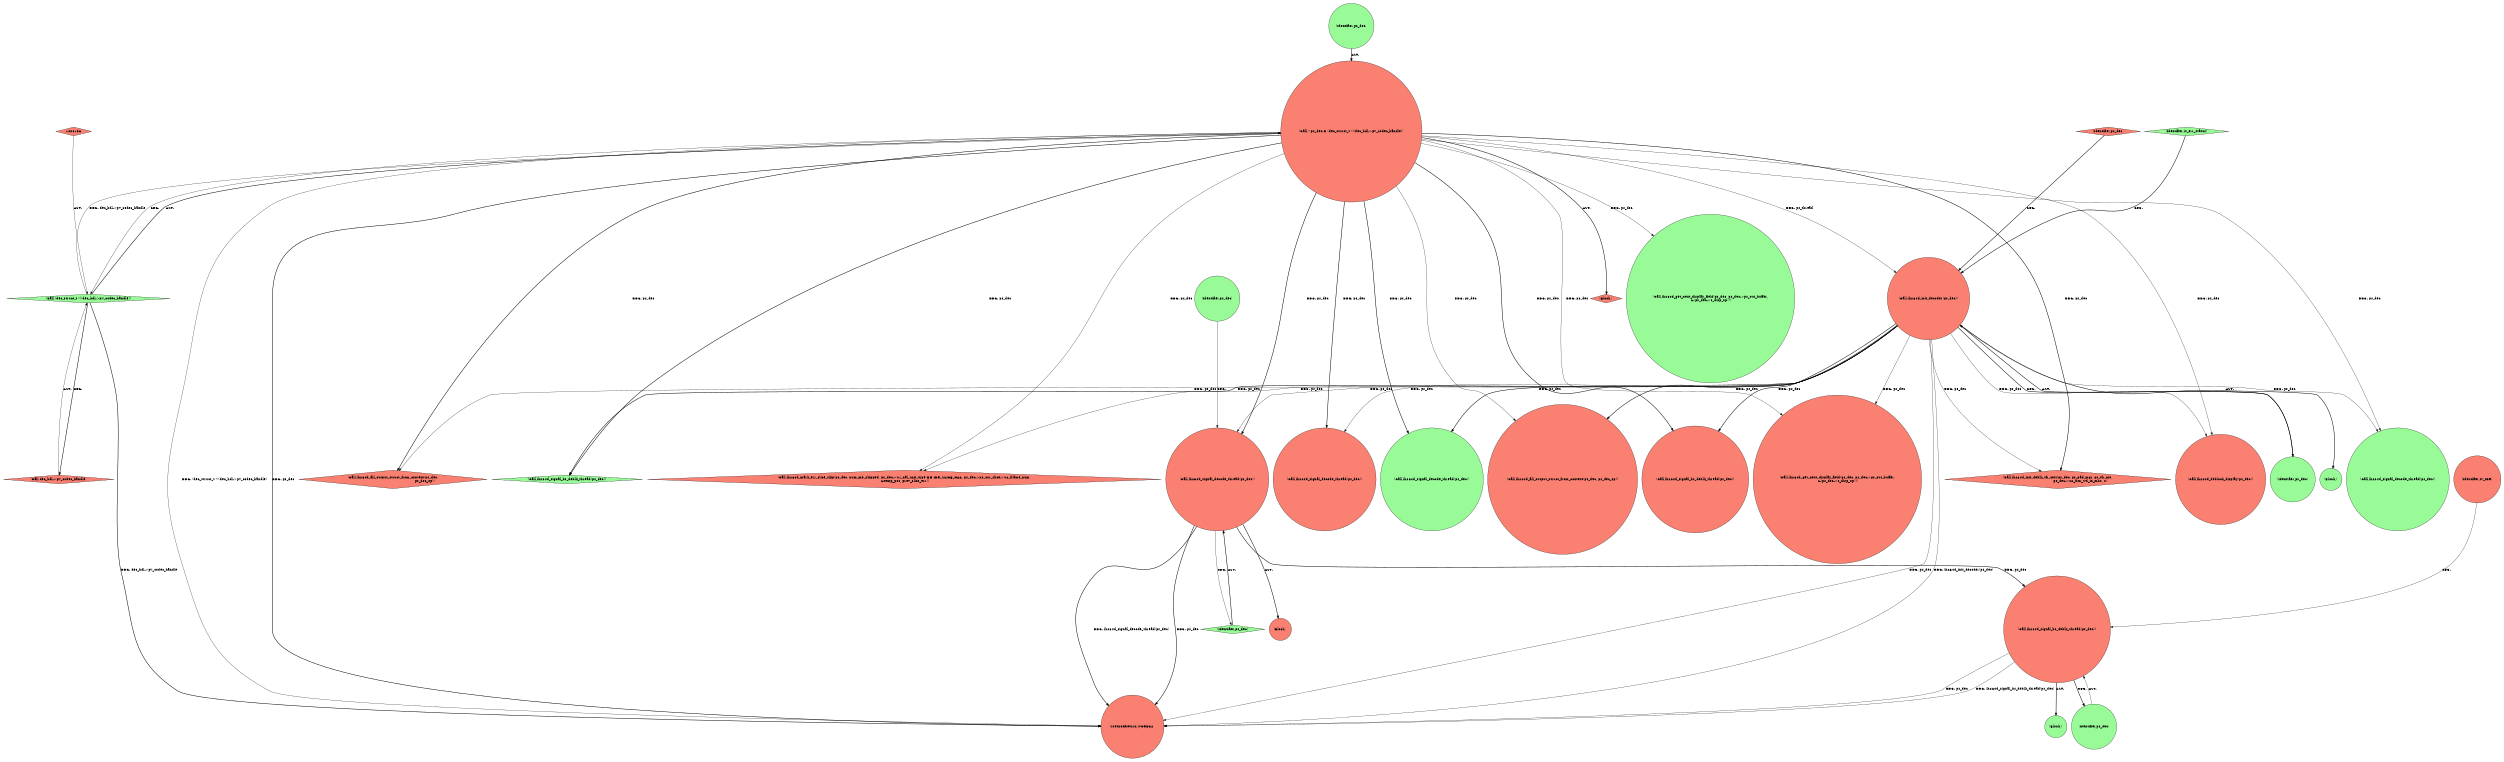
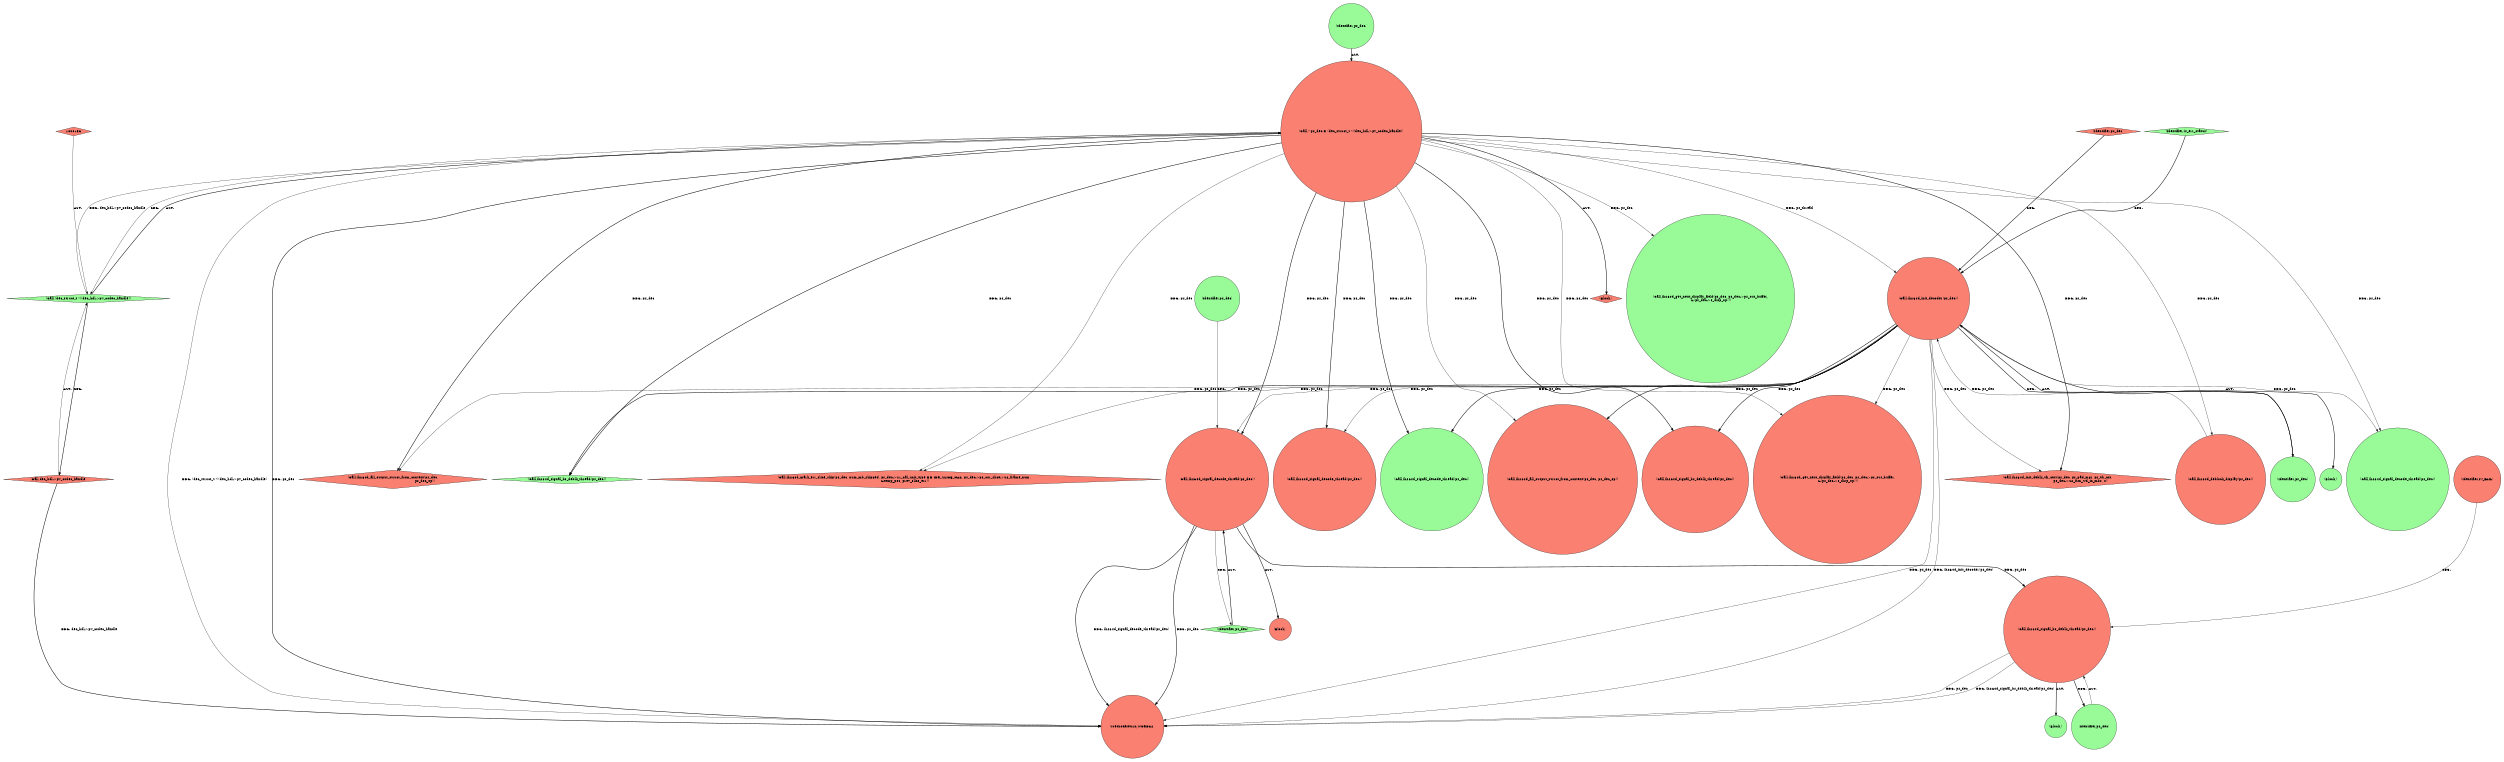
edge "(Call,ih264d_init_decoder(ps_dec))" -> "(Call,ih264d_deblock_display(ps_dec))": reversed
node "(Identifier,IV_IDR)": label "(Identifier,IV_IDR)" -> "(Identifier,IV_FAIL)"
edge "(Call,(dec_struct_t *)(dec_hdl->pv_codec_handle))" -> "(MethodReturn,WORD32)": now "(Call,dec_hdl->pv_codec_handle)" -> "(MethodReturn,WORD32)"
